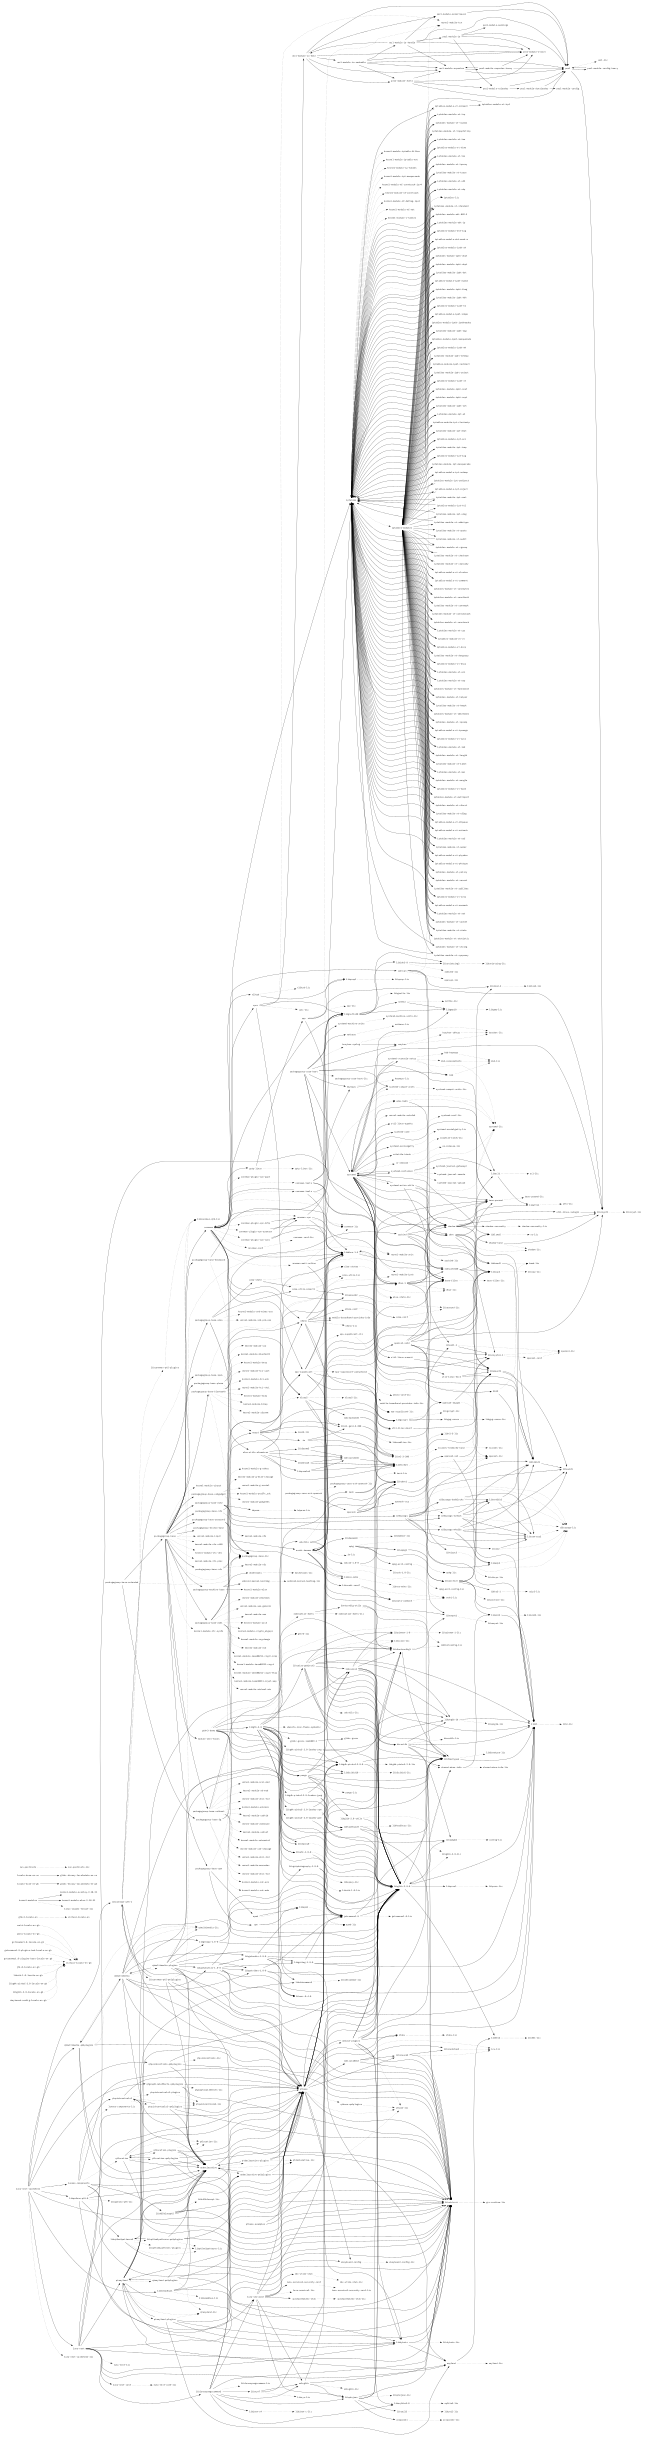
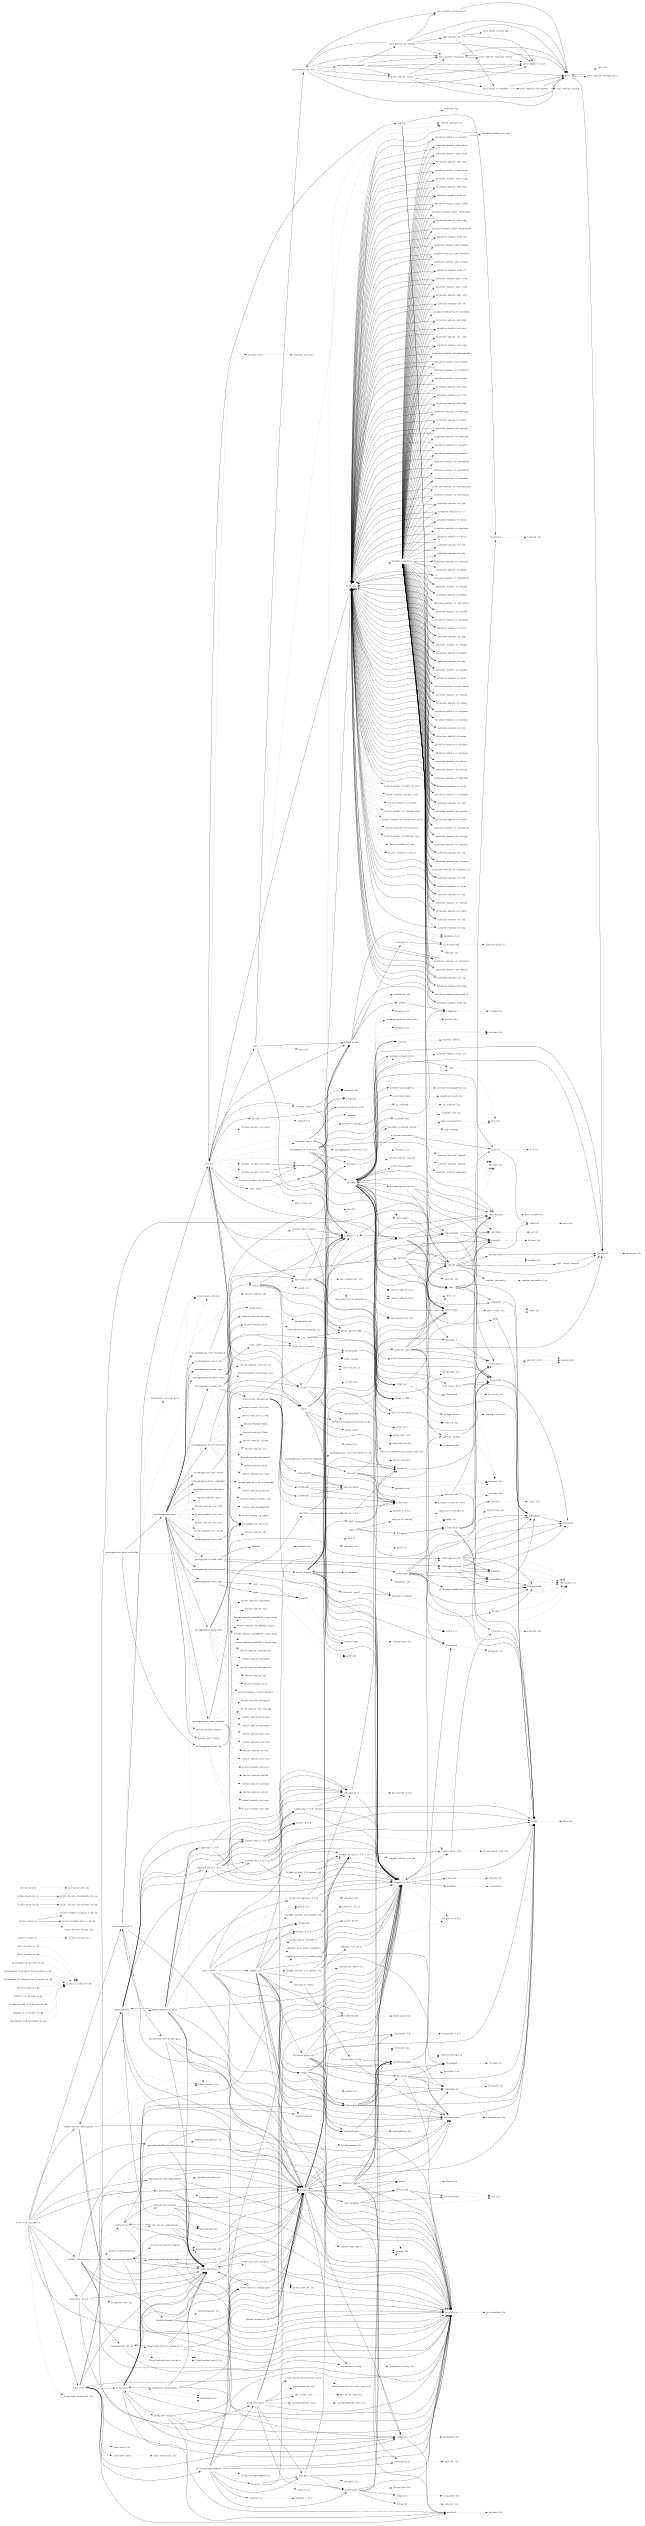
edge "iptables-module-xt-classify" -> "iptables": removed
node "config-lic": label "config-lic" -> "libjpeg-lic"
edge "wayland" -> "libffi6": removed
